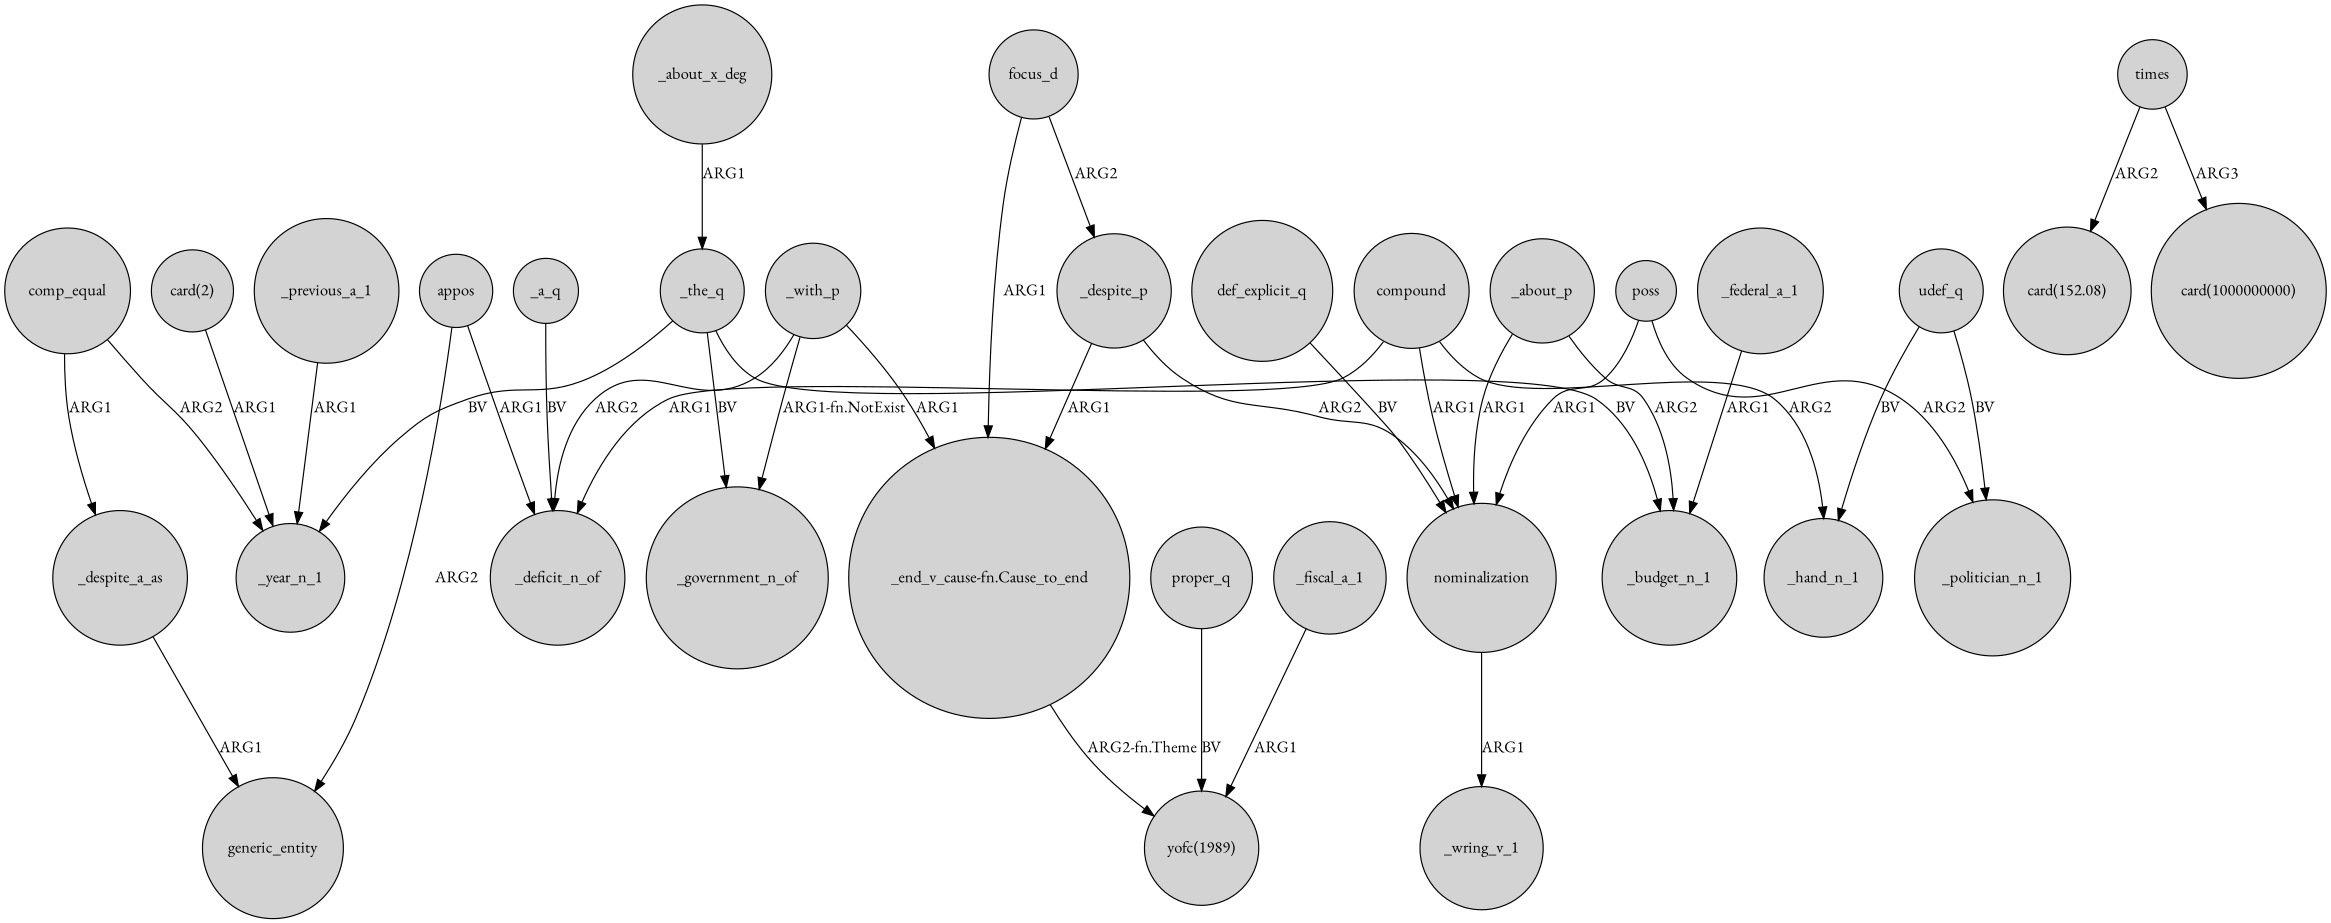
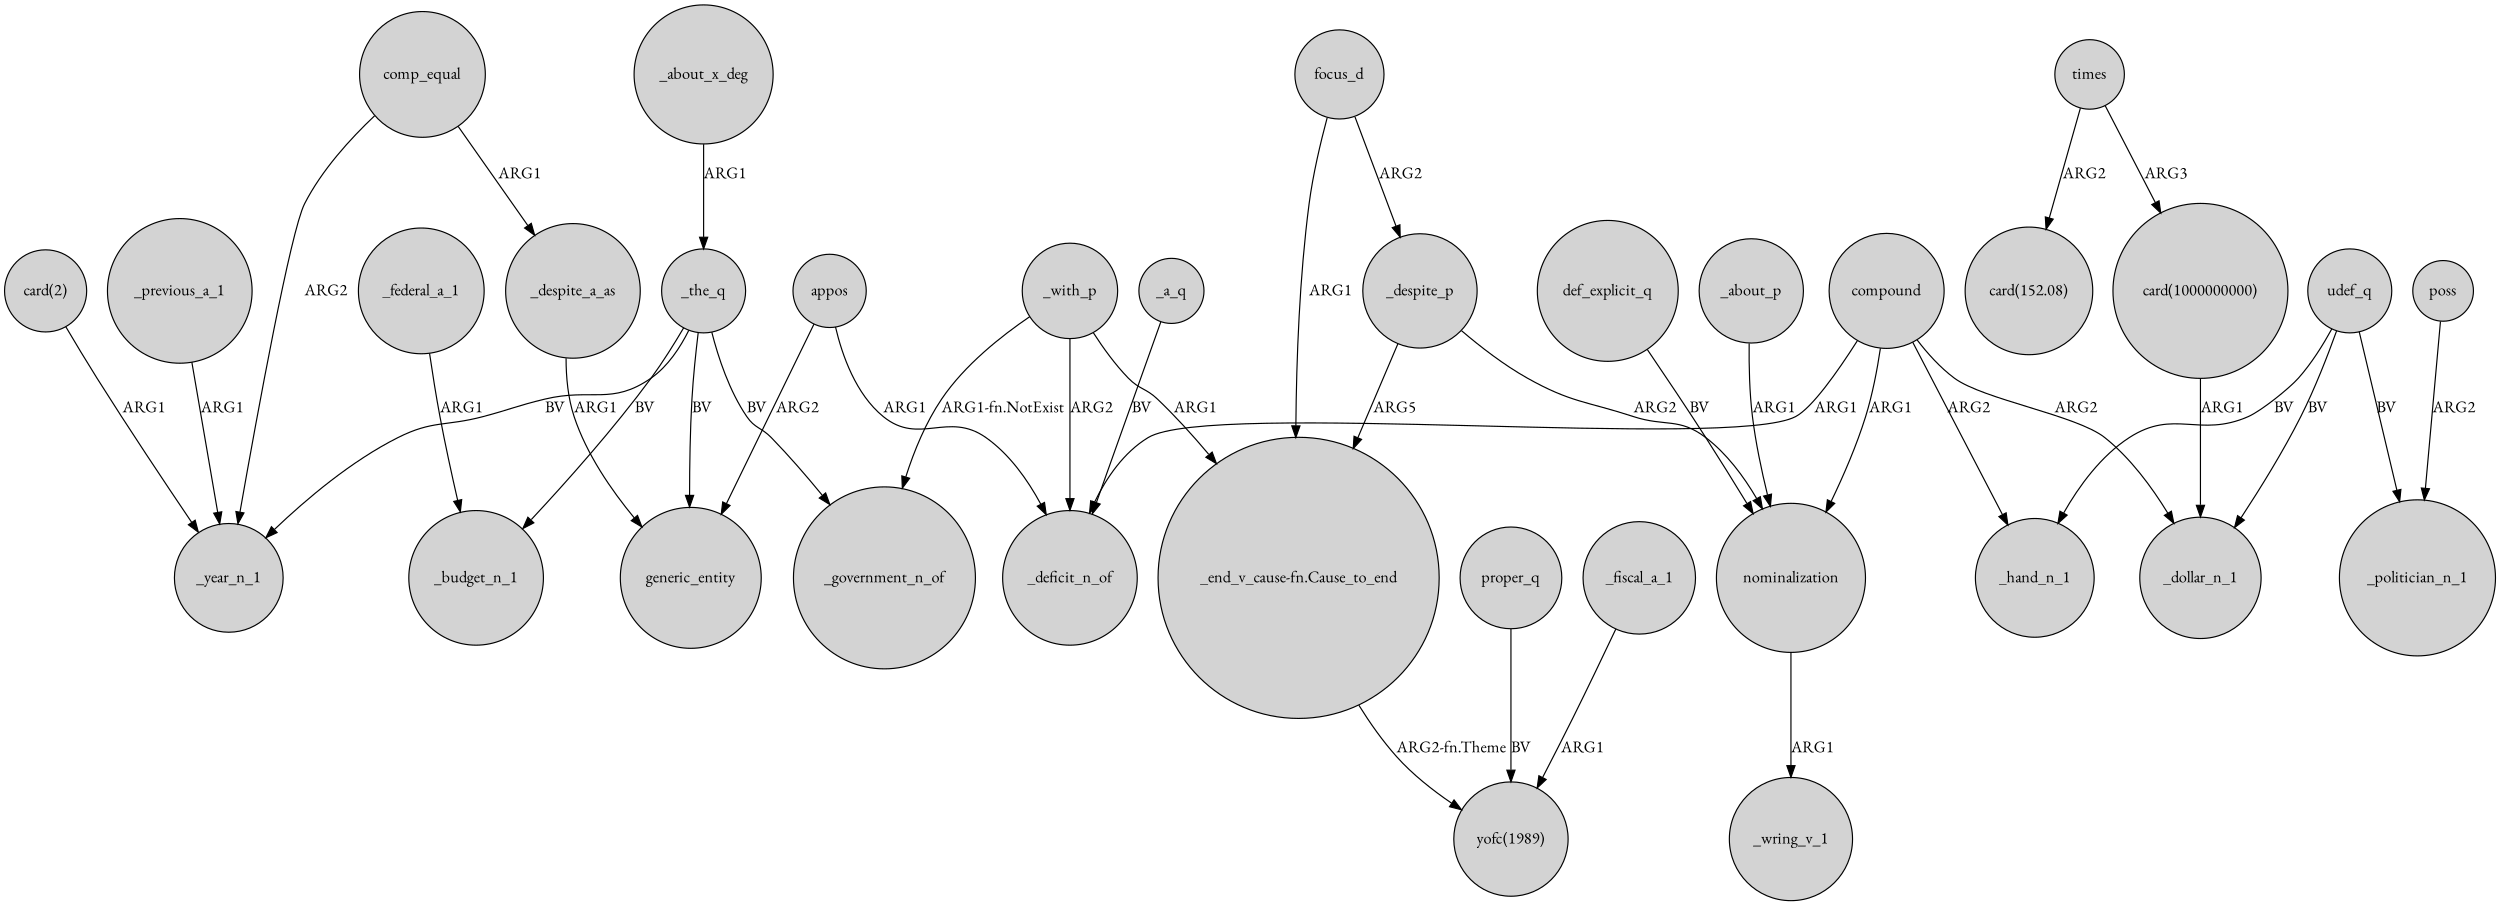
edge "poss" -> "nominalization": removed, label "ARG1"
edge "_about_p" -> "_budget_n_1": removed, label "ARG2"
edge "_despite_p" -> "_end_v_cause-fn.Cause_to_end": label "ARG1" -> "ARG5"
edge "_the_q" -> "generic_entity": added, label "BV"
node "_dollar_n_1": added
